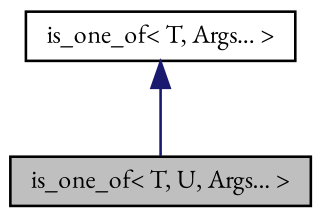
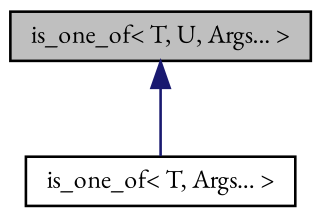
edge "is_one_of< T, U, Args... >" -> "is_one_of< T, Args... >": reversed
